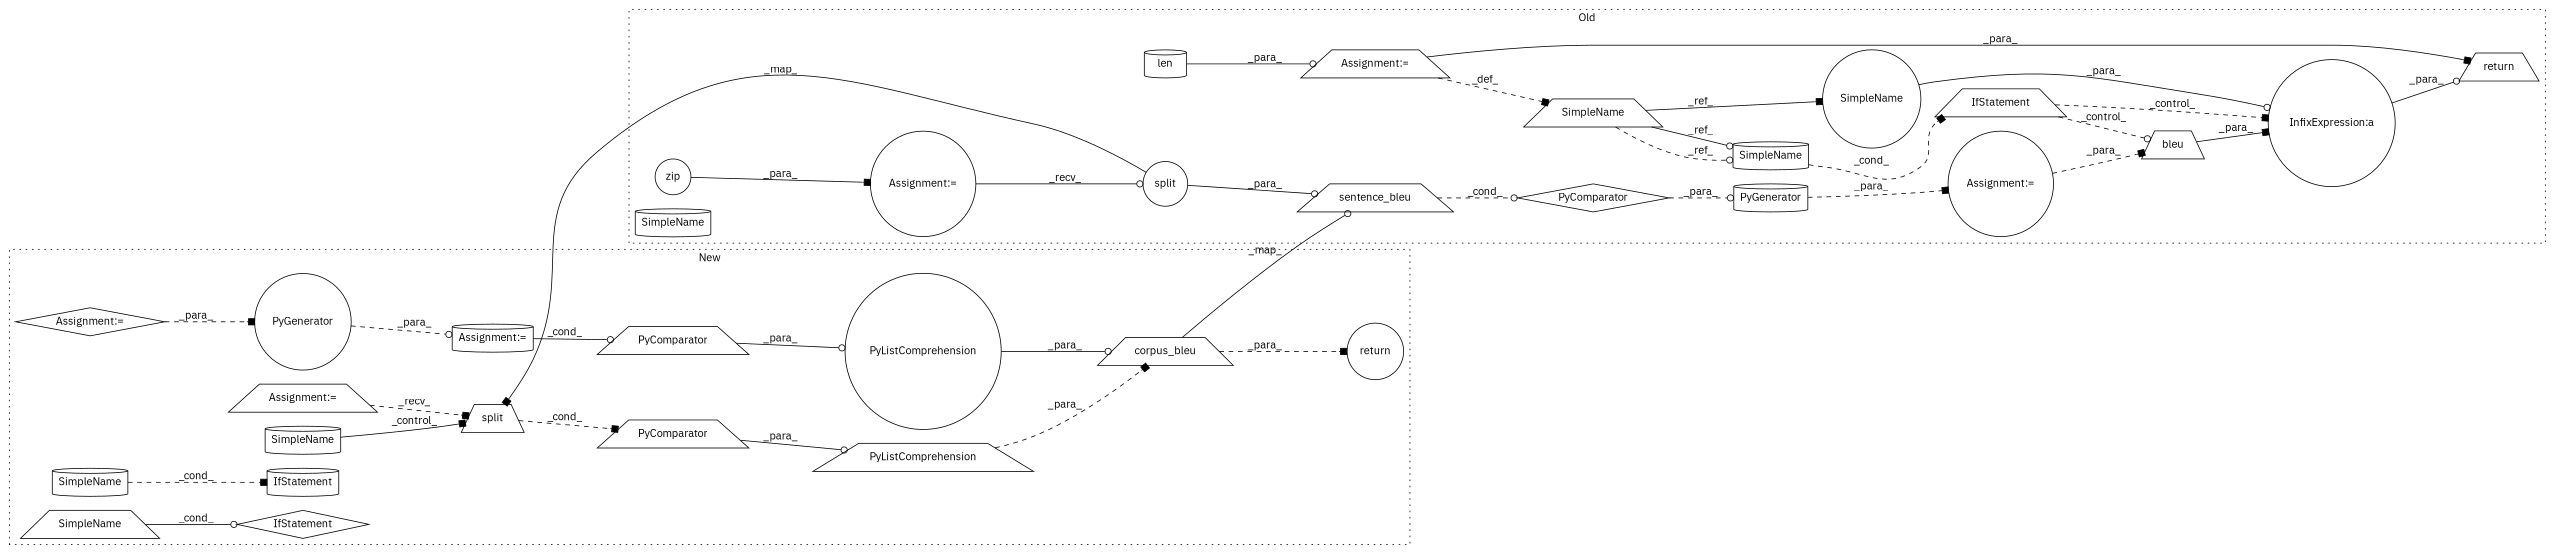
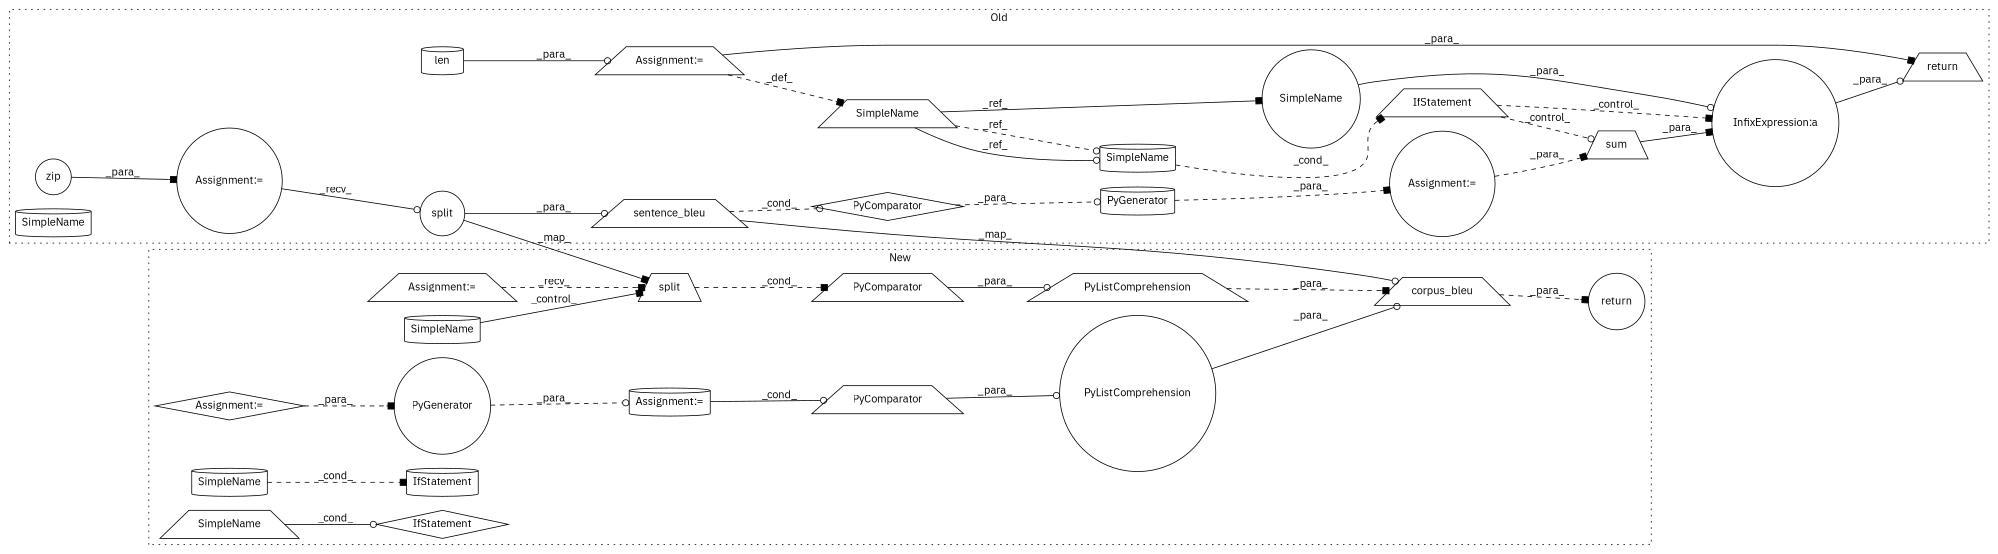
node "bleu": label "bleu" -> "sum"
edge "corpus_bleu" -> "sentence_bleu": reversed
